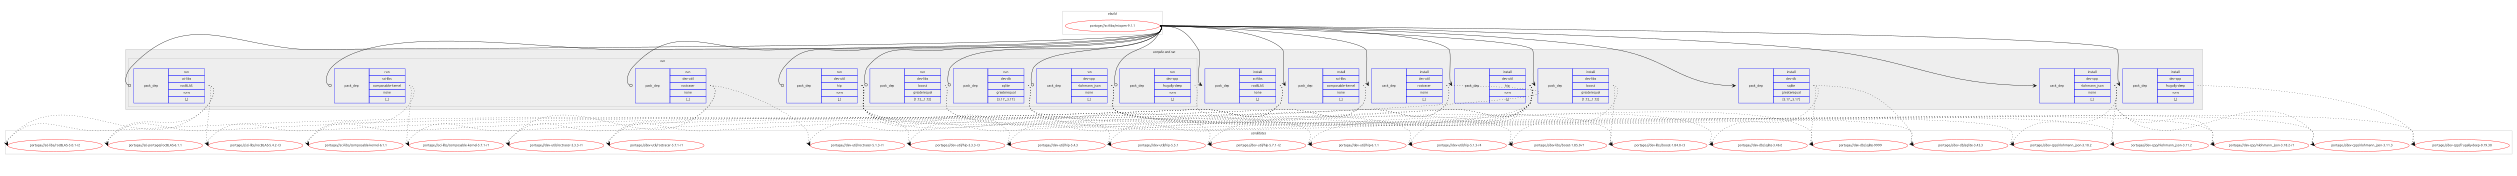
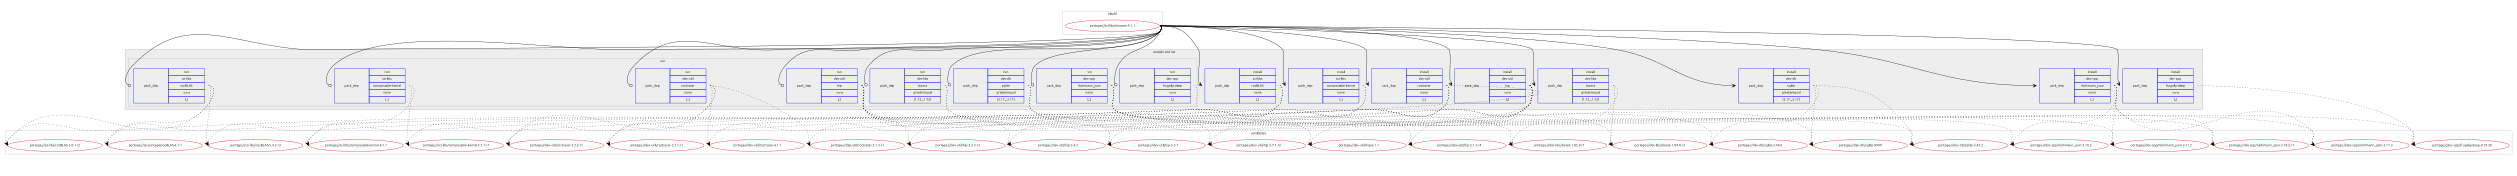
node "portage://dev-util/roctracer-6.1.1": added
node "portage://dev-util/roctracer-5.1.3-r1": label "portage://dev-util/roctracer-5.1.3-r1" -> "portage://dep-util/roctracer-5.1.3-r1"
